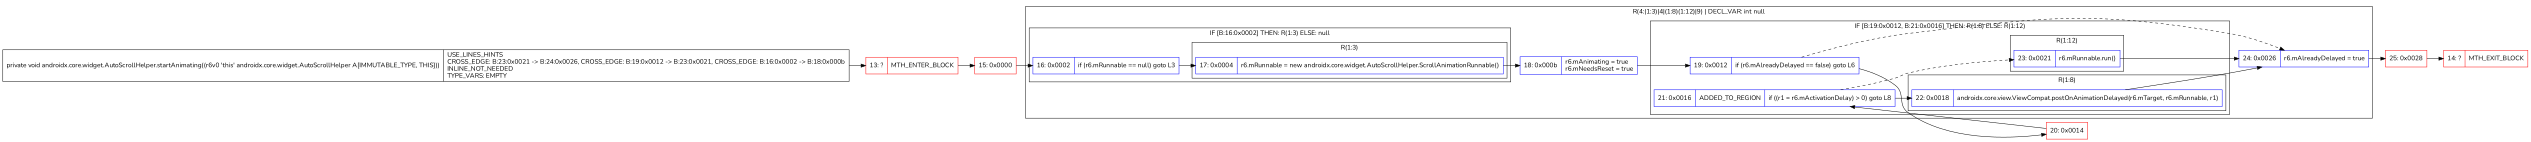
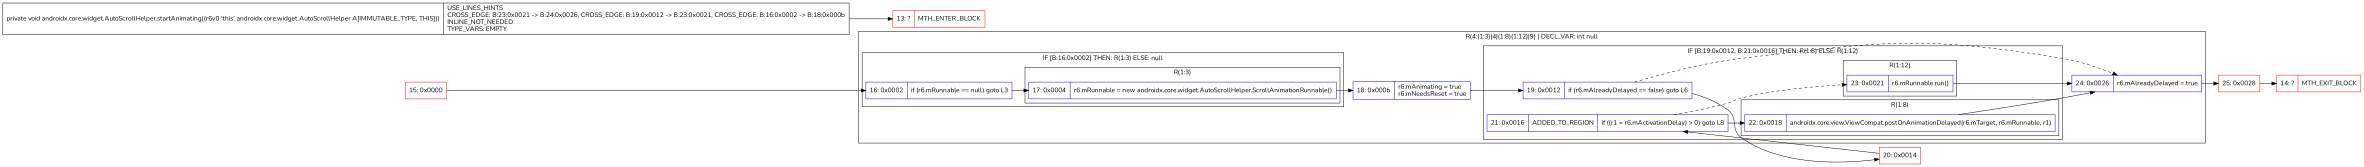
edge "13: ?" -> "15: 0x0000": removed
